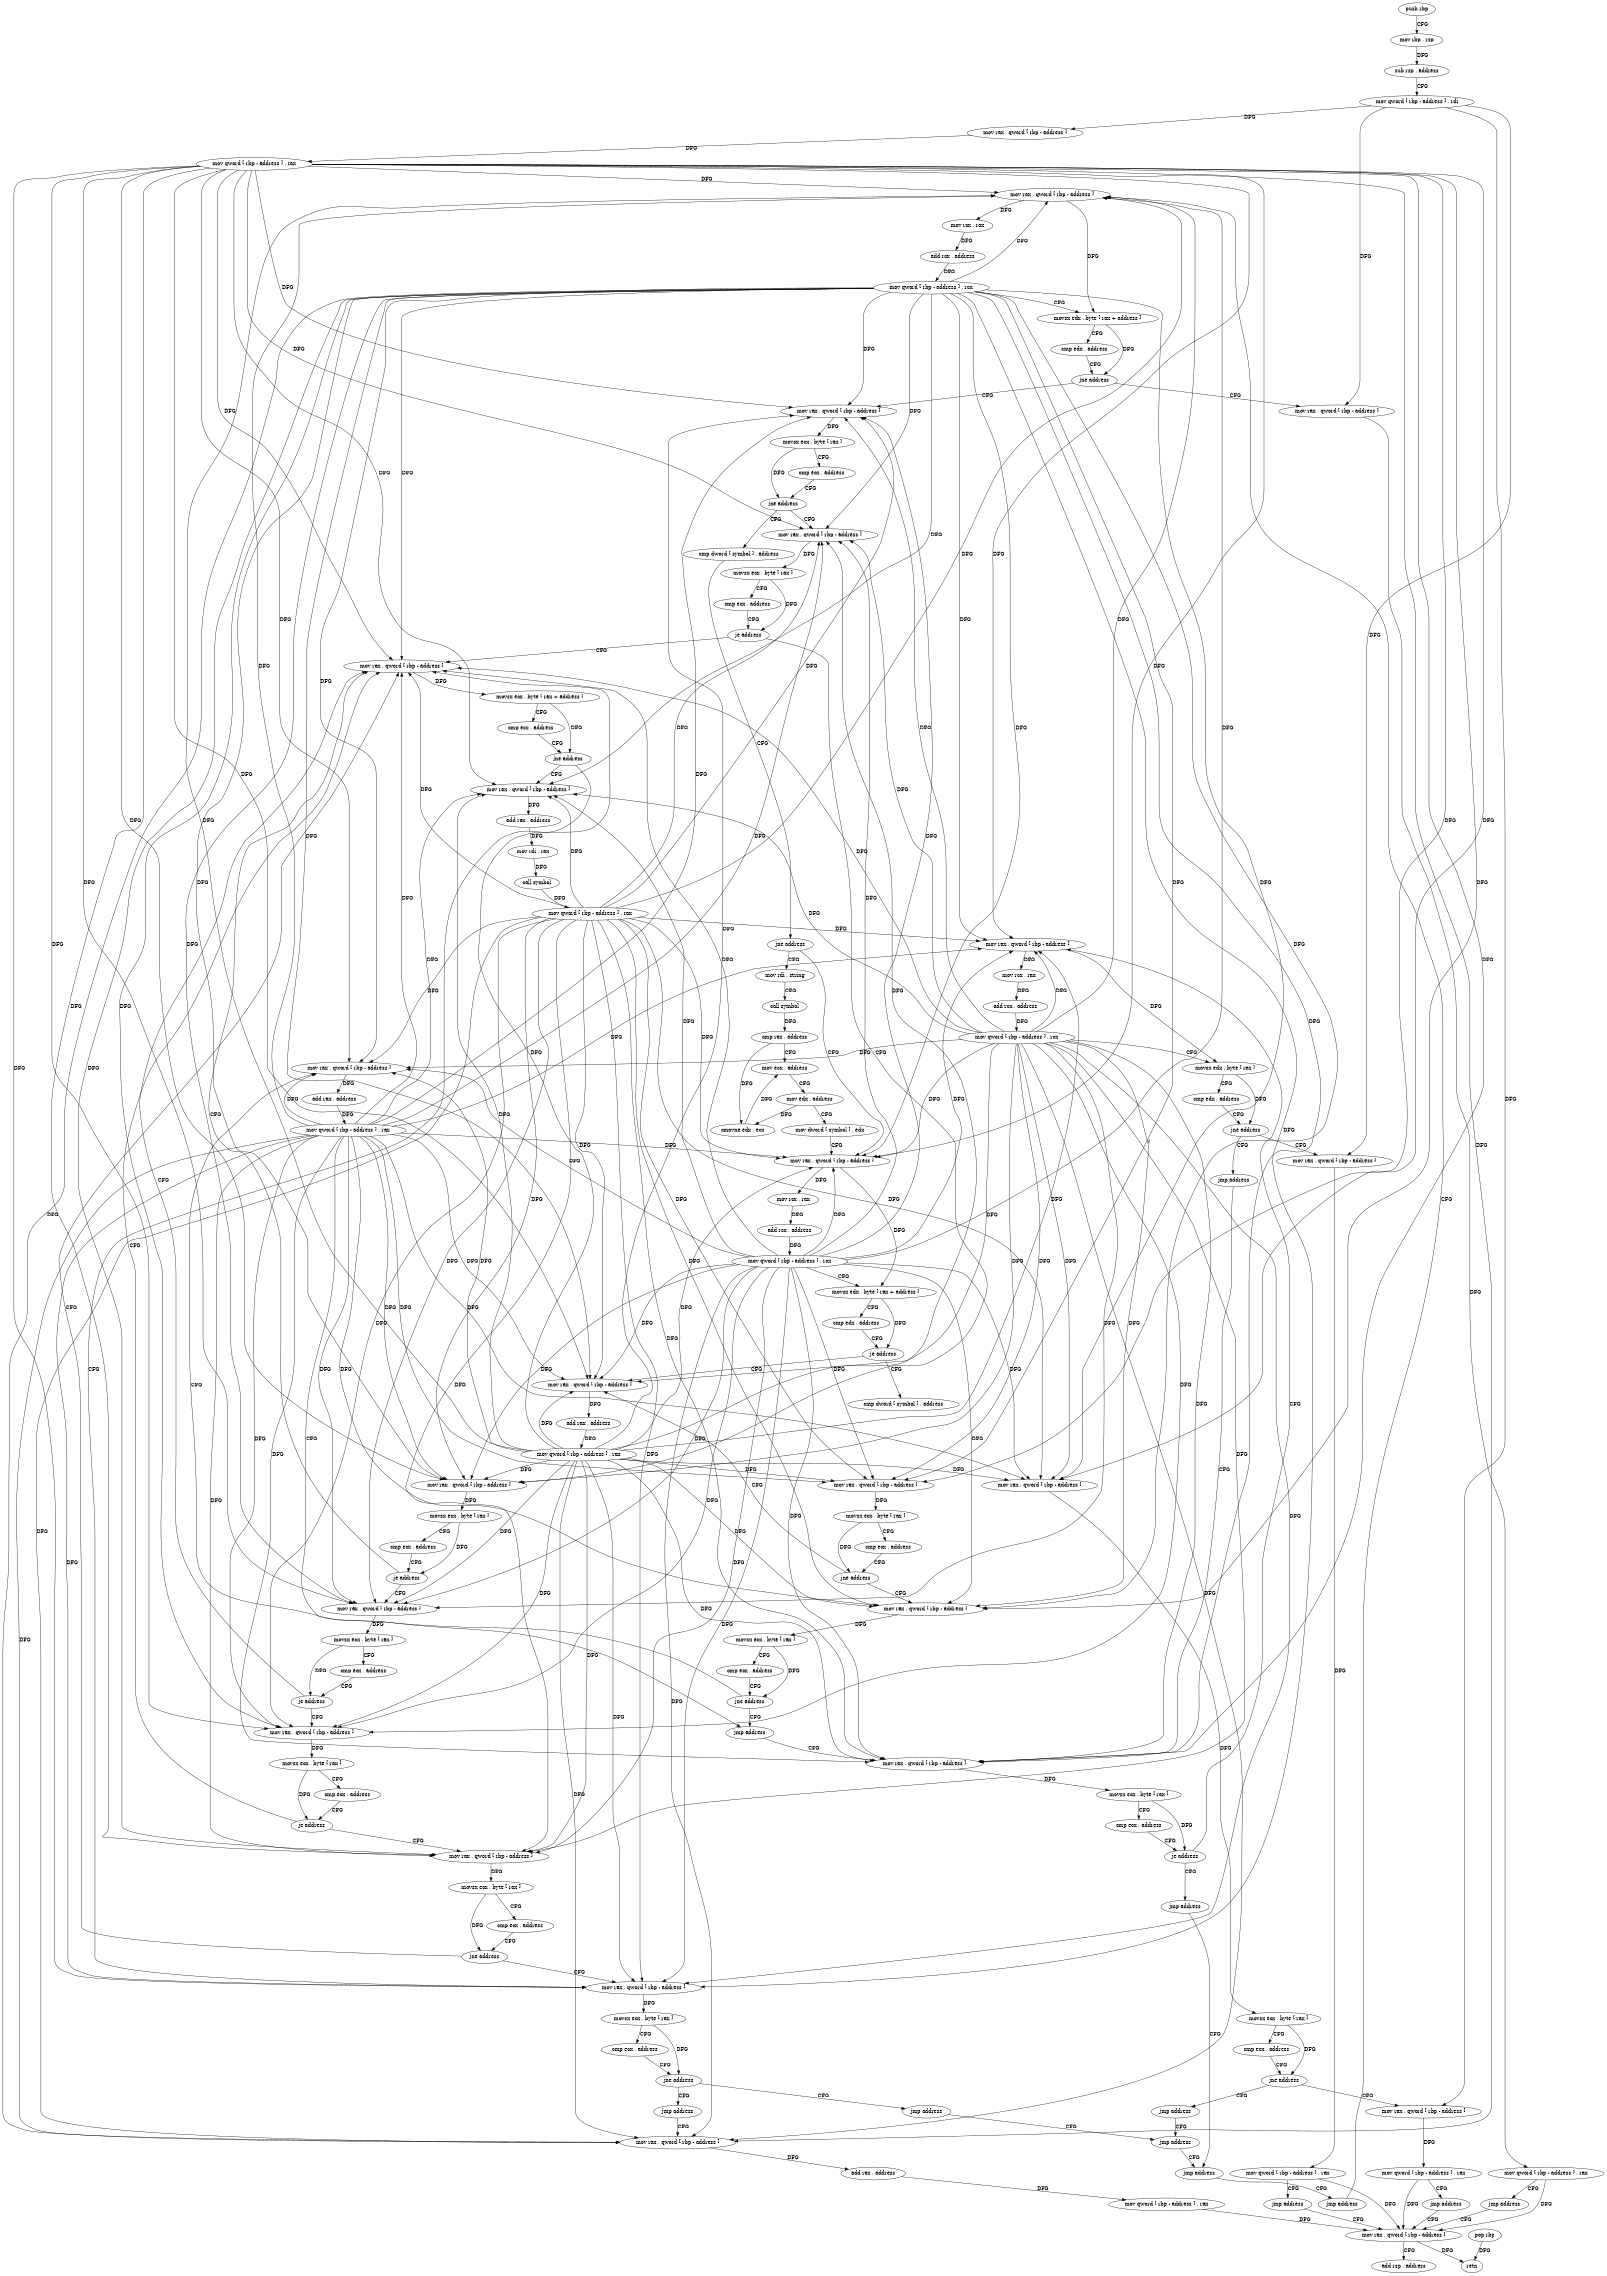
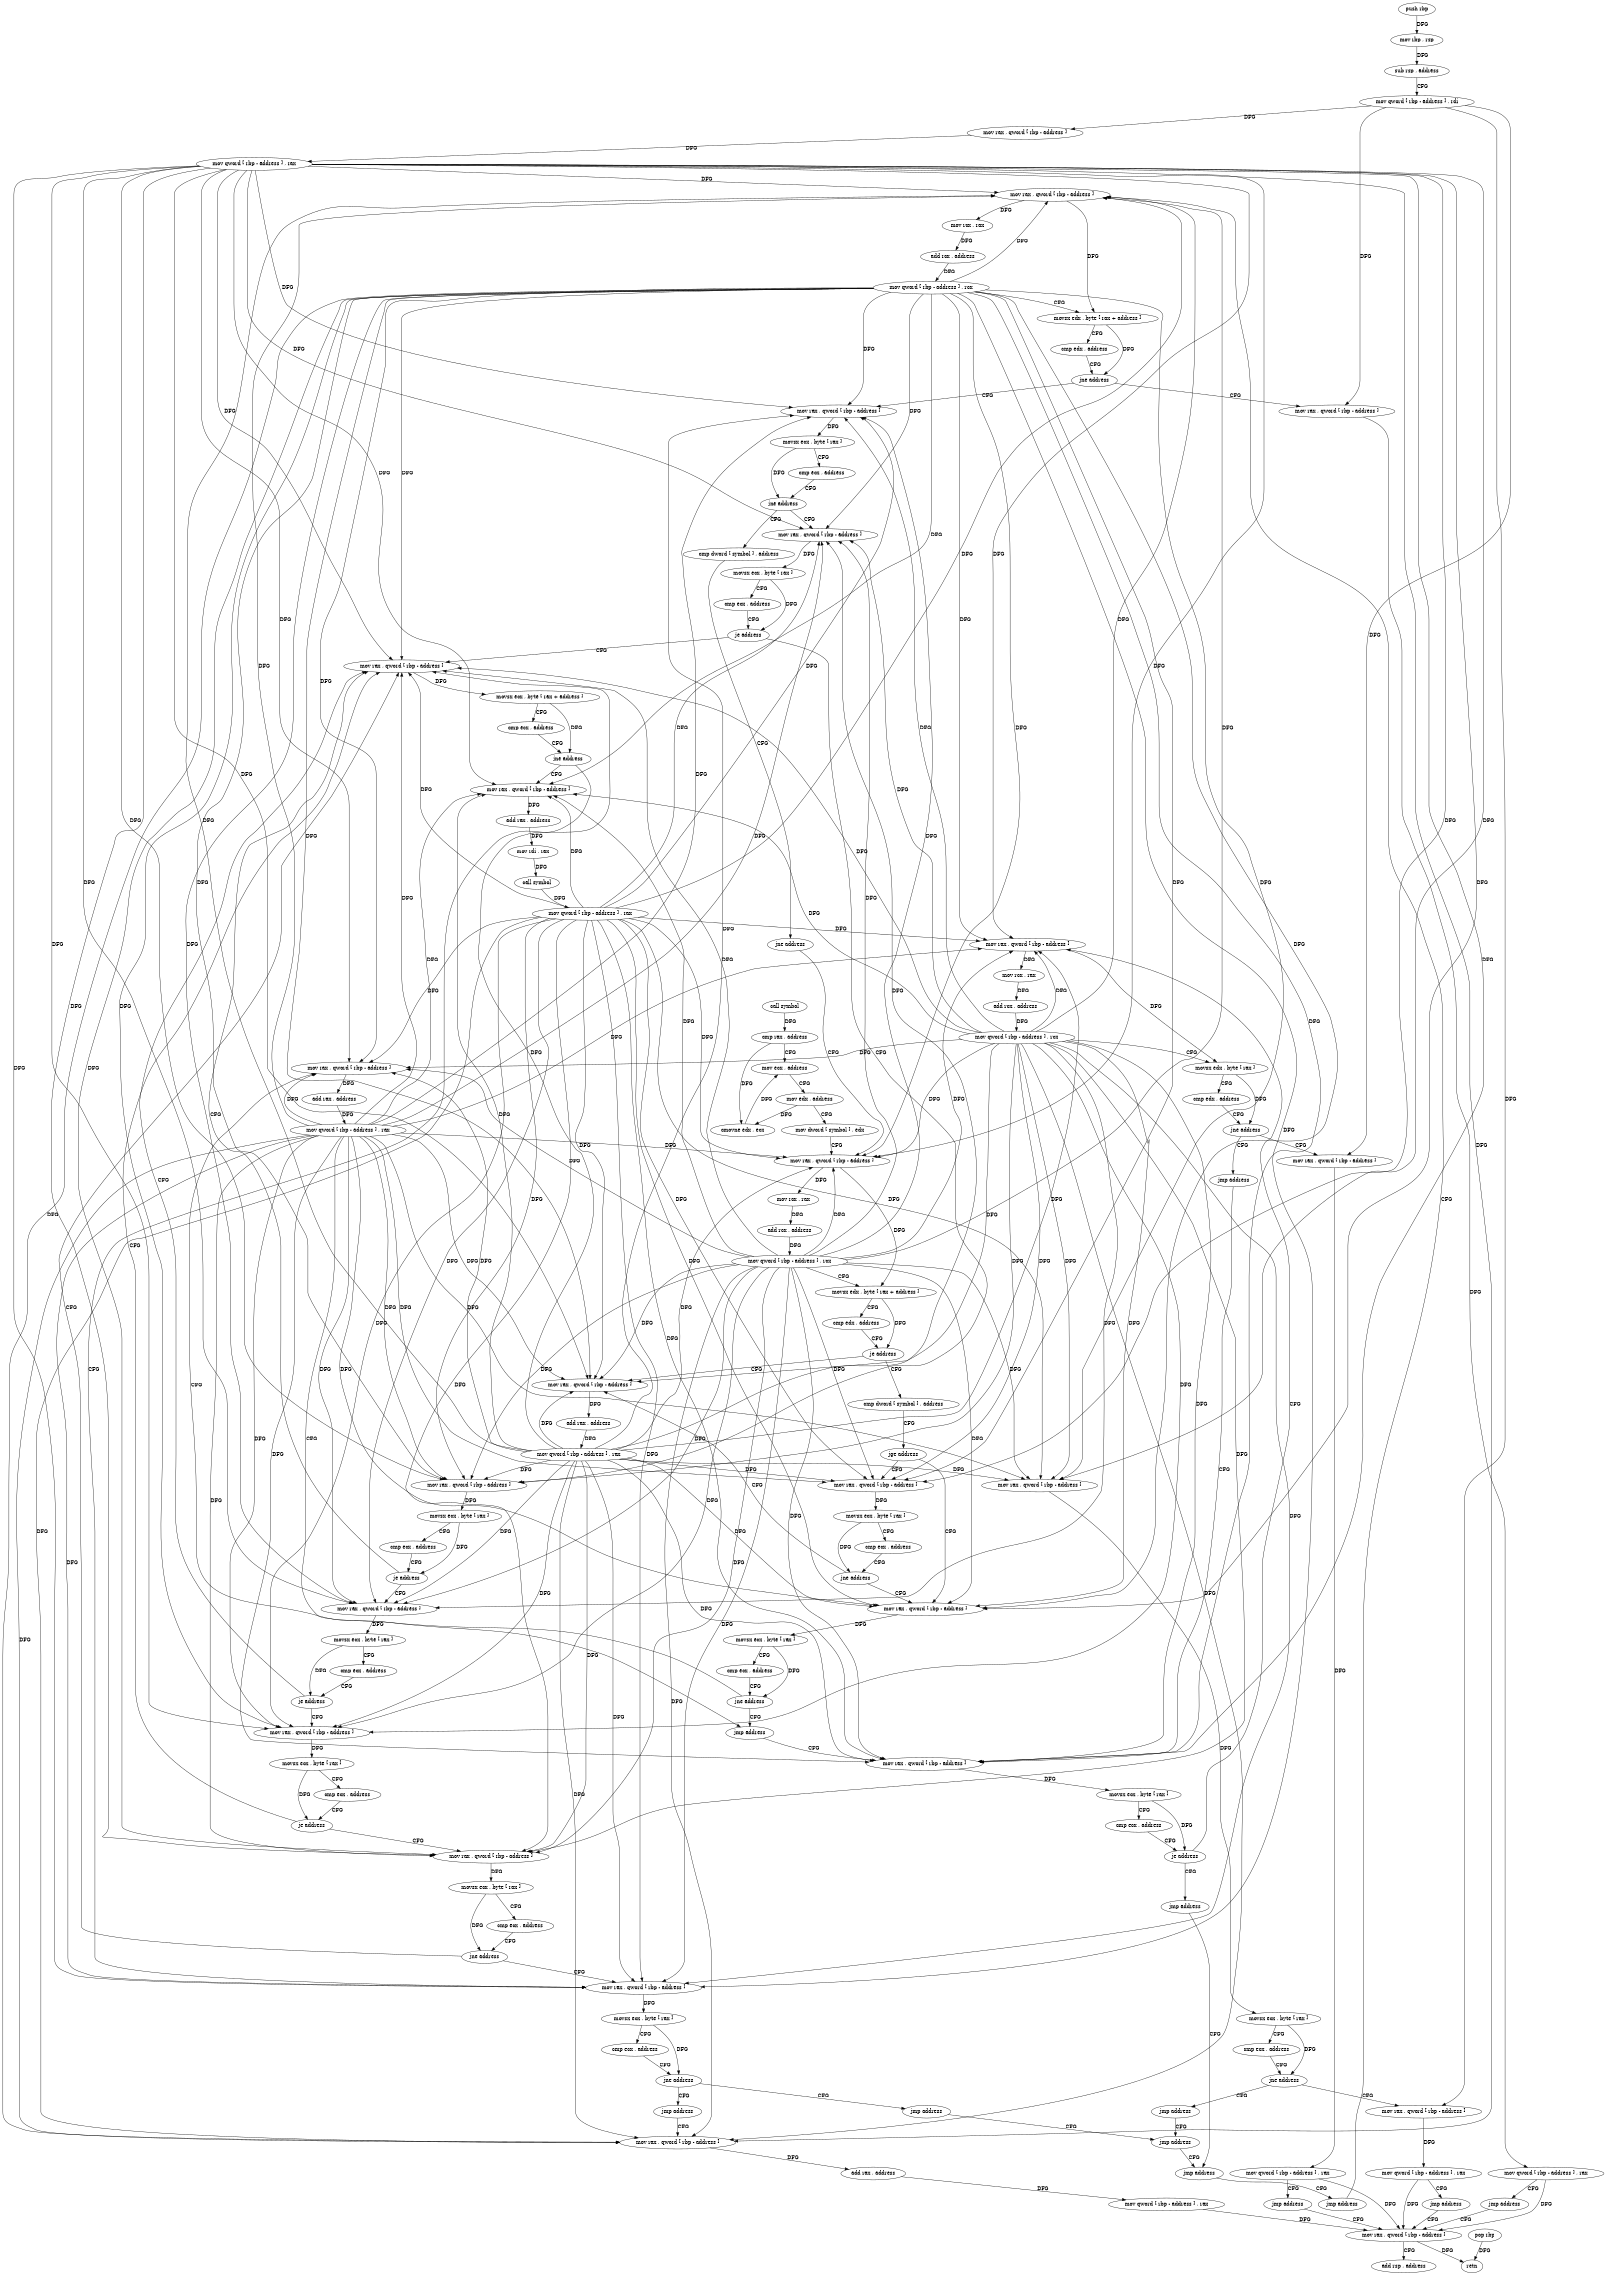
edge "push rbp" -> "mov rbp , rsp": label "CFG" -> "DFG"
node "mov rdi , string": removed
node "jge address": added
